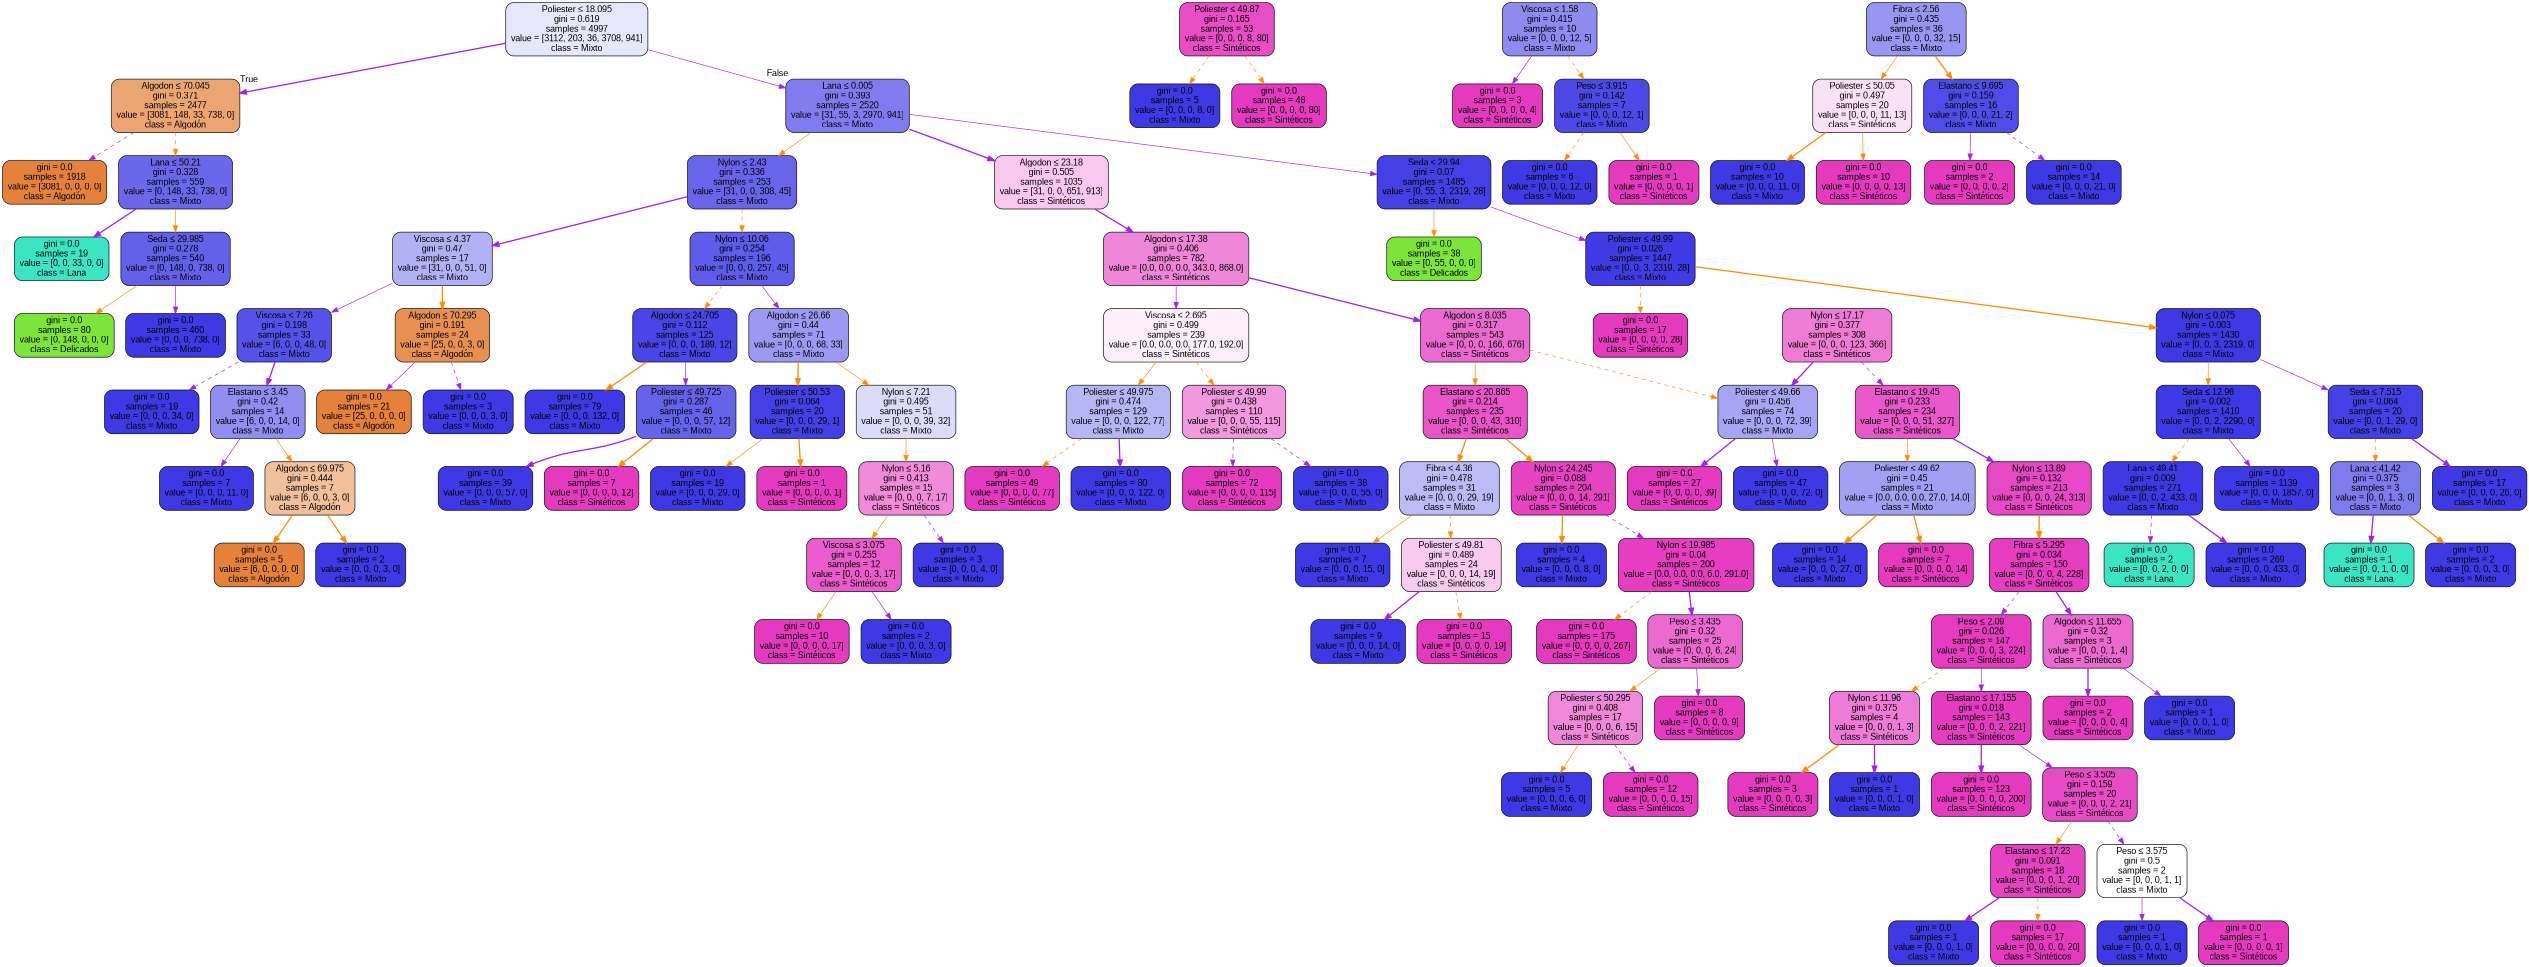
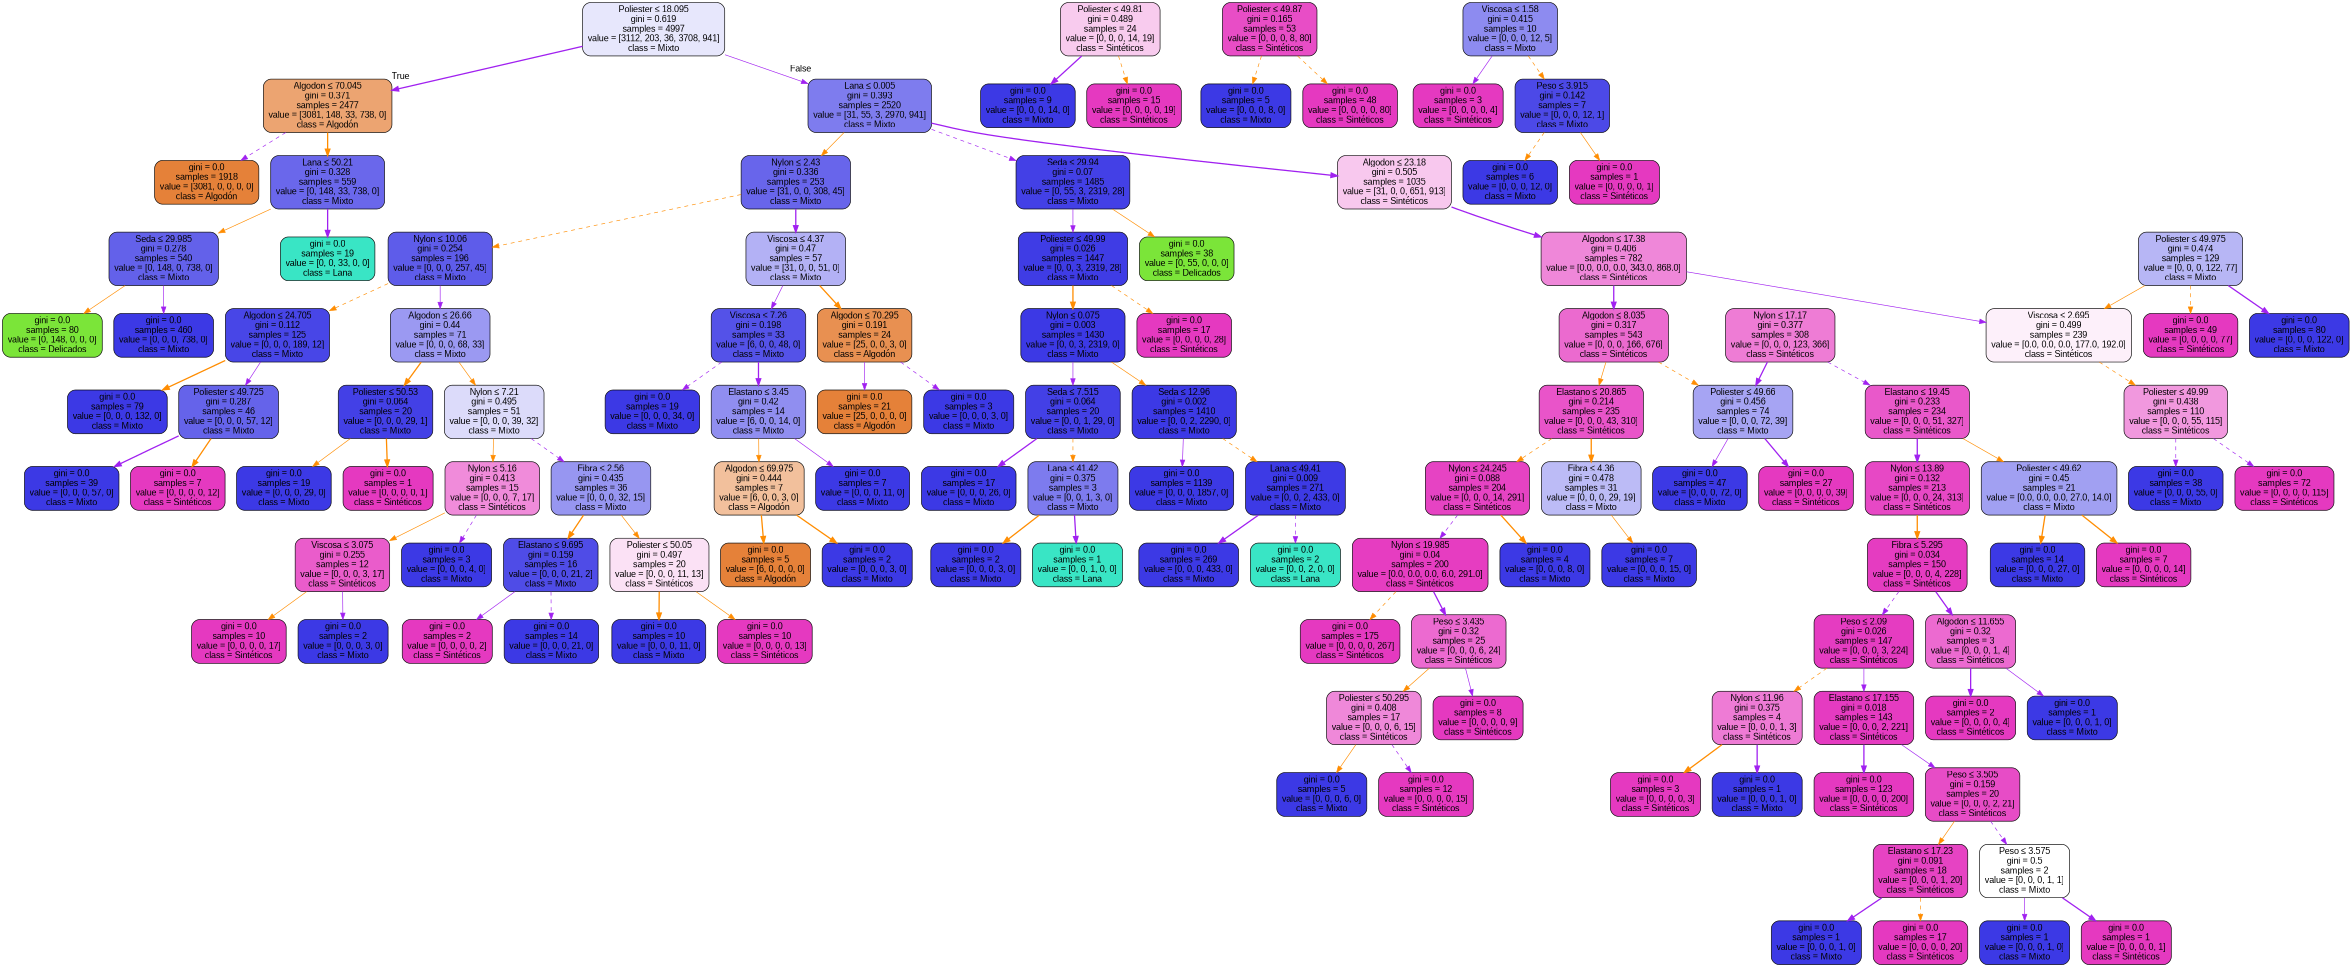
edge "Algodon ≤ 70.045" -> "Lana ≤ 50.21": style dashed -> bold
edge "Lana ≤ 0.005" -> "Seda ≤ 29.94": style solid -> dashed
node "Viscosa ≤ 4.37": text "samples = 17" -> "samples = 57"
edge "Viscosa ≤ 2.695" -> "Poliester ≤ 49.975": reversed
edge "Nylon ≤ 7.21" -> "Fibra ≤ 2.56": added
edge "Elastano ≤ 20.865" -> "Nylon ≤ 24.245": style bold -> dashed
edge "Fibra ≤ 4.36" -> "Poliester ≤ 49.81": removed
